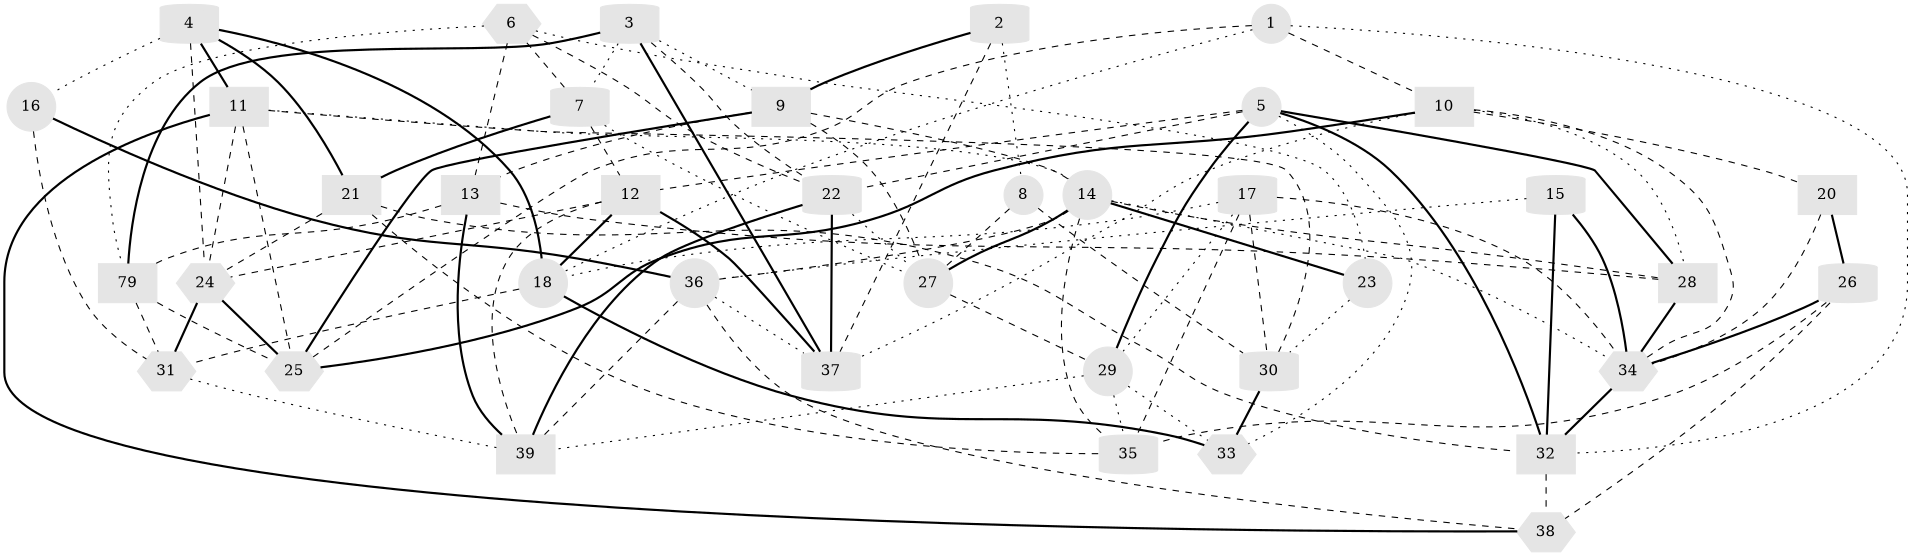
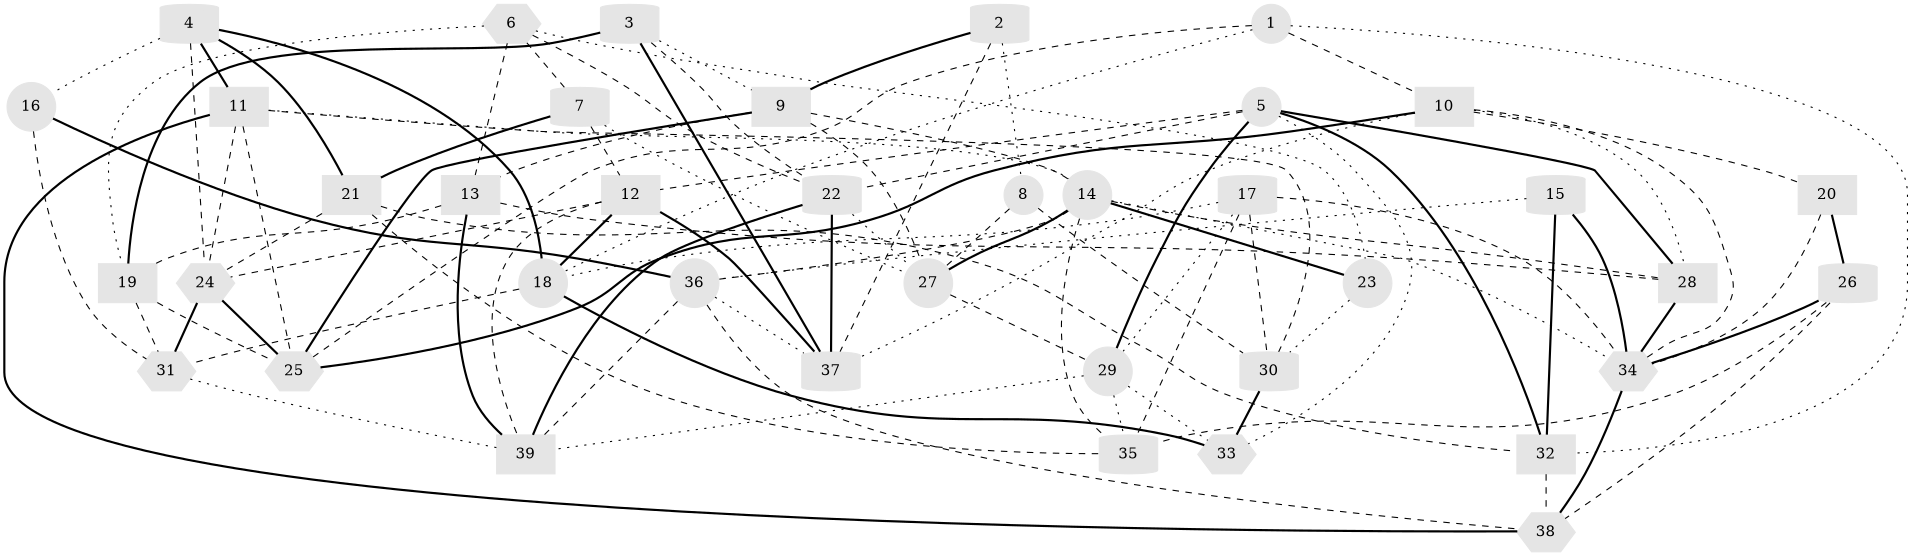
edge "3" -- "7": removed
node "79": label "79" -> "19"
edge "34" -- "32": now "34" -- "38"
